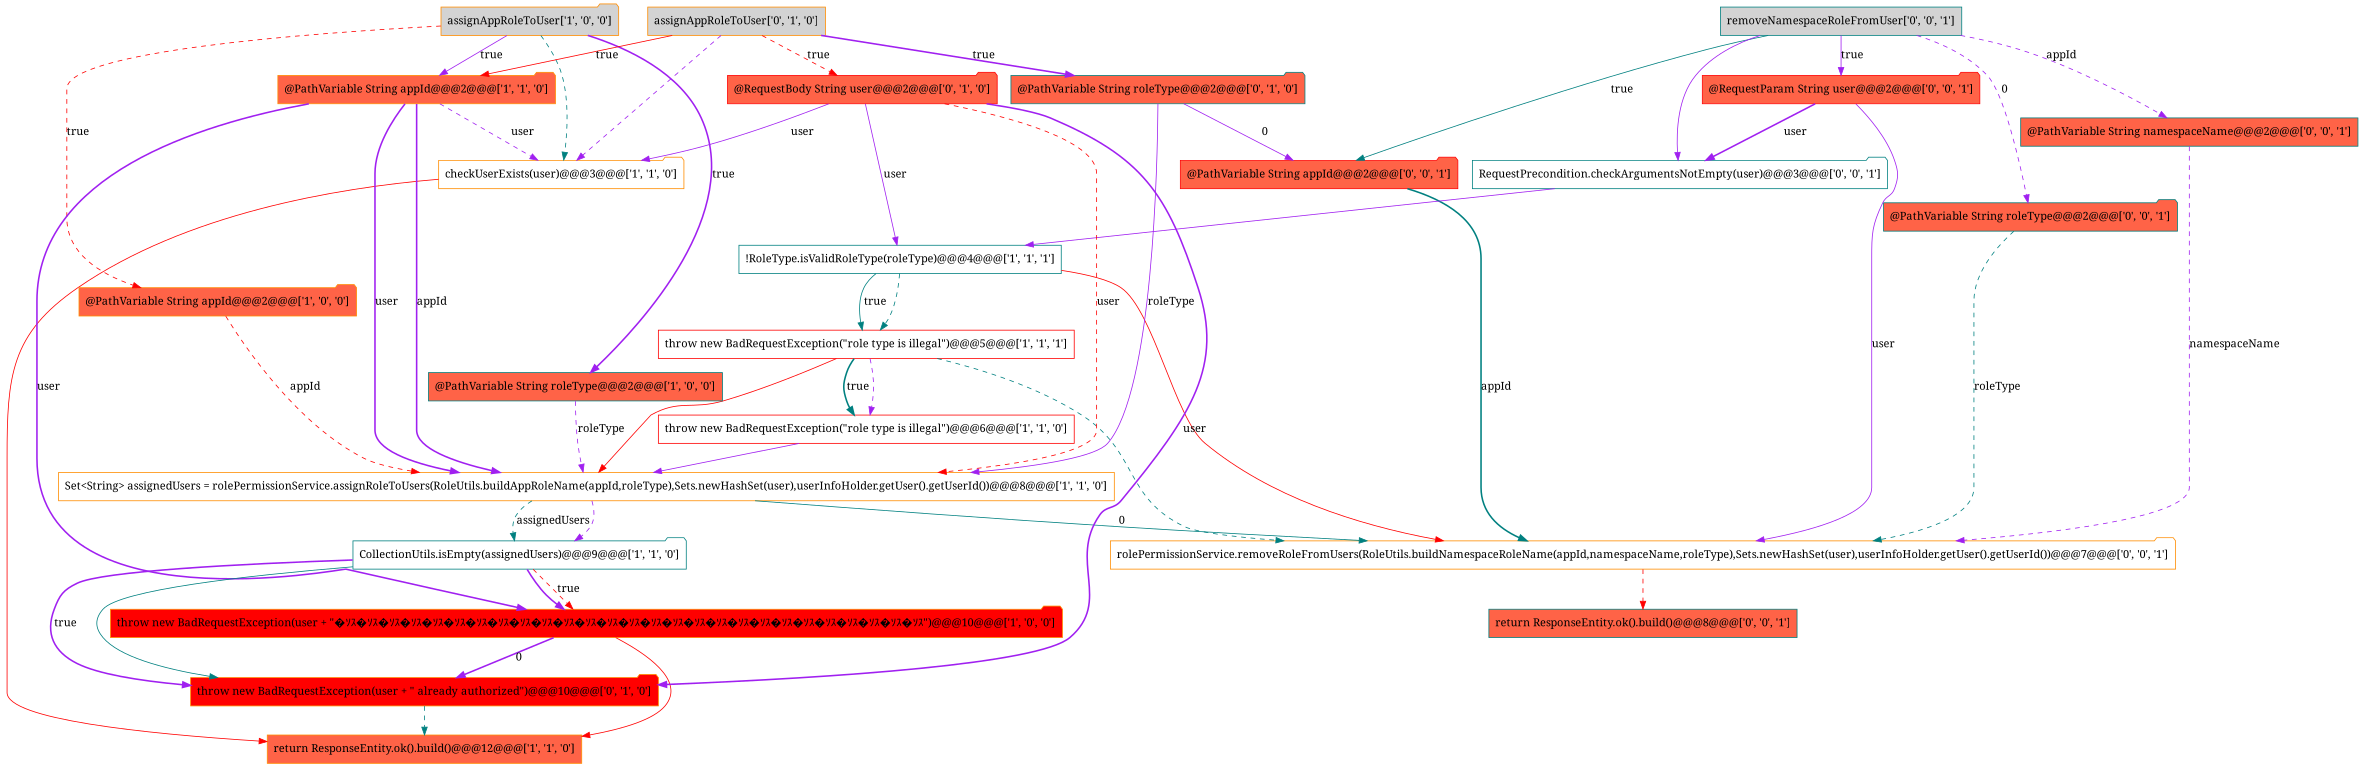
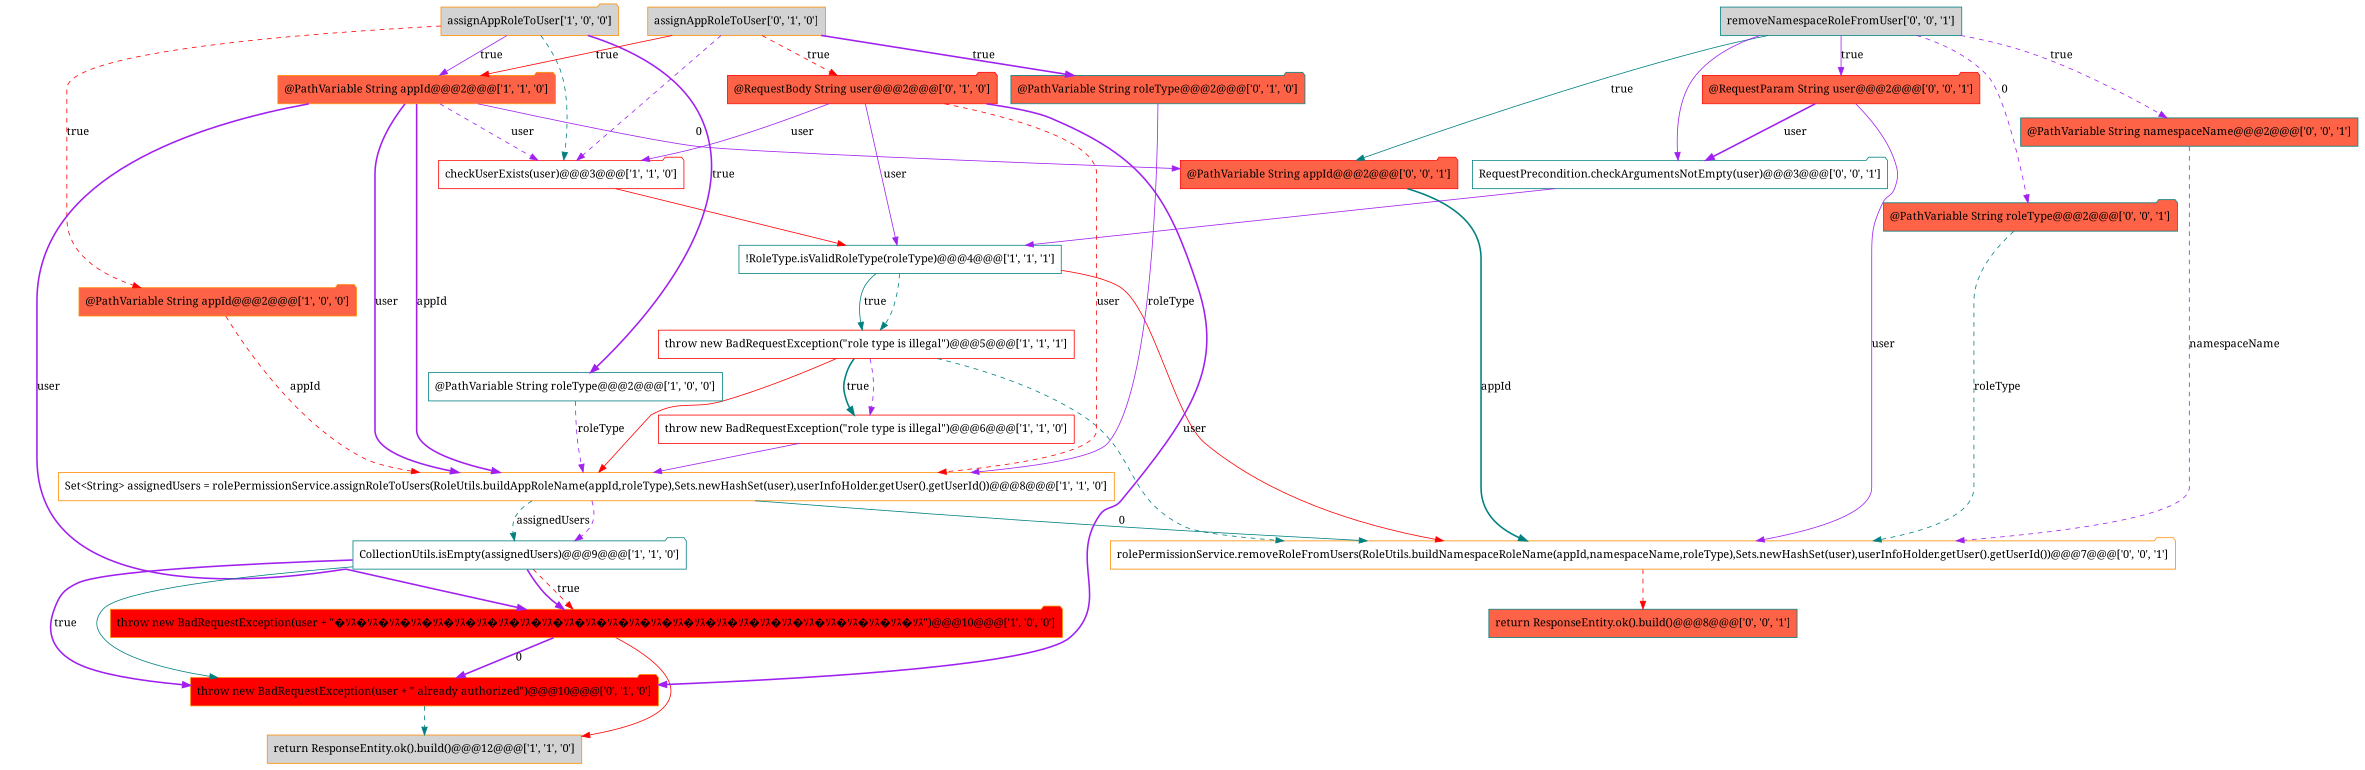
edge "removeNamespaceRoleFromUser['0', '0', '1']" -> "@PathVariable String namespaceName@@@2@@@['0', '0', '1']": label "appId" -> "true"
edge "@PathVariable String roleType@@@2@@@['0', '1', '0']" -> "@PathVariable String appId@@@2@@@['0', '0', '1']": now "@PathVariable String appId@@@2@@@['1', '1', '0']" -> "@PathVariable String appId@@@2@@@['0', '0', '1']"
node "checkUserExists(user)@@@3@@@['1', '1', '0']": color darkorange -> red
node "@PathVariable String roleType@@@2@@@['1', '0', '0']": fillcolor tomato -> white
edge "checkUserExists(user)@@@3@@@['1', '1', '0']" -> "return ResponseEntity.ok().build()@@@12@@@['1', '1', '0']": now "checkUserExists(user)@@@3@@@['1', '1', '0']" -> "!RoleType.isValidRoleType(roleType)@@@4@@@['1', '1', '1']"
node "return ResponseEntity.ok().build()@@@12@@@['1', '1', '0']": fillcolor tomato -> lightgray
